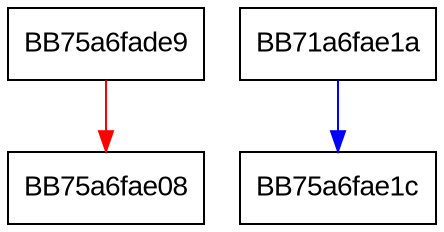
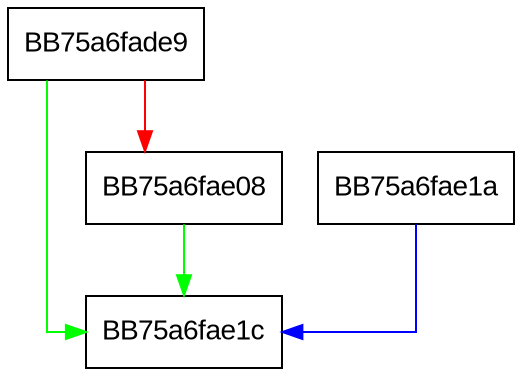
node "BB71a6fae1a": label "BB71a6fae1a" -> "BB75a6fae1a"
edge "BB75a6fade9" -> "BB75a6fae1c": added
edge "BB75a6fae08" -> "BB75a6fae1c": added
